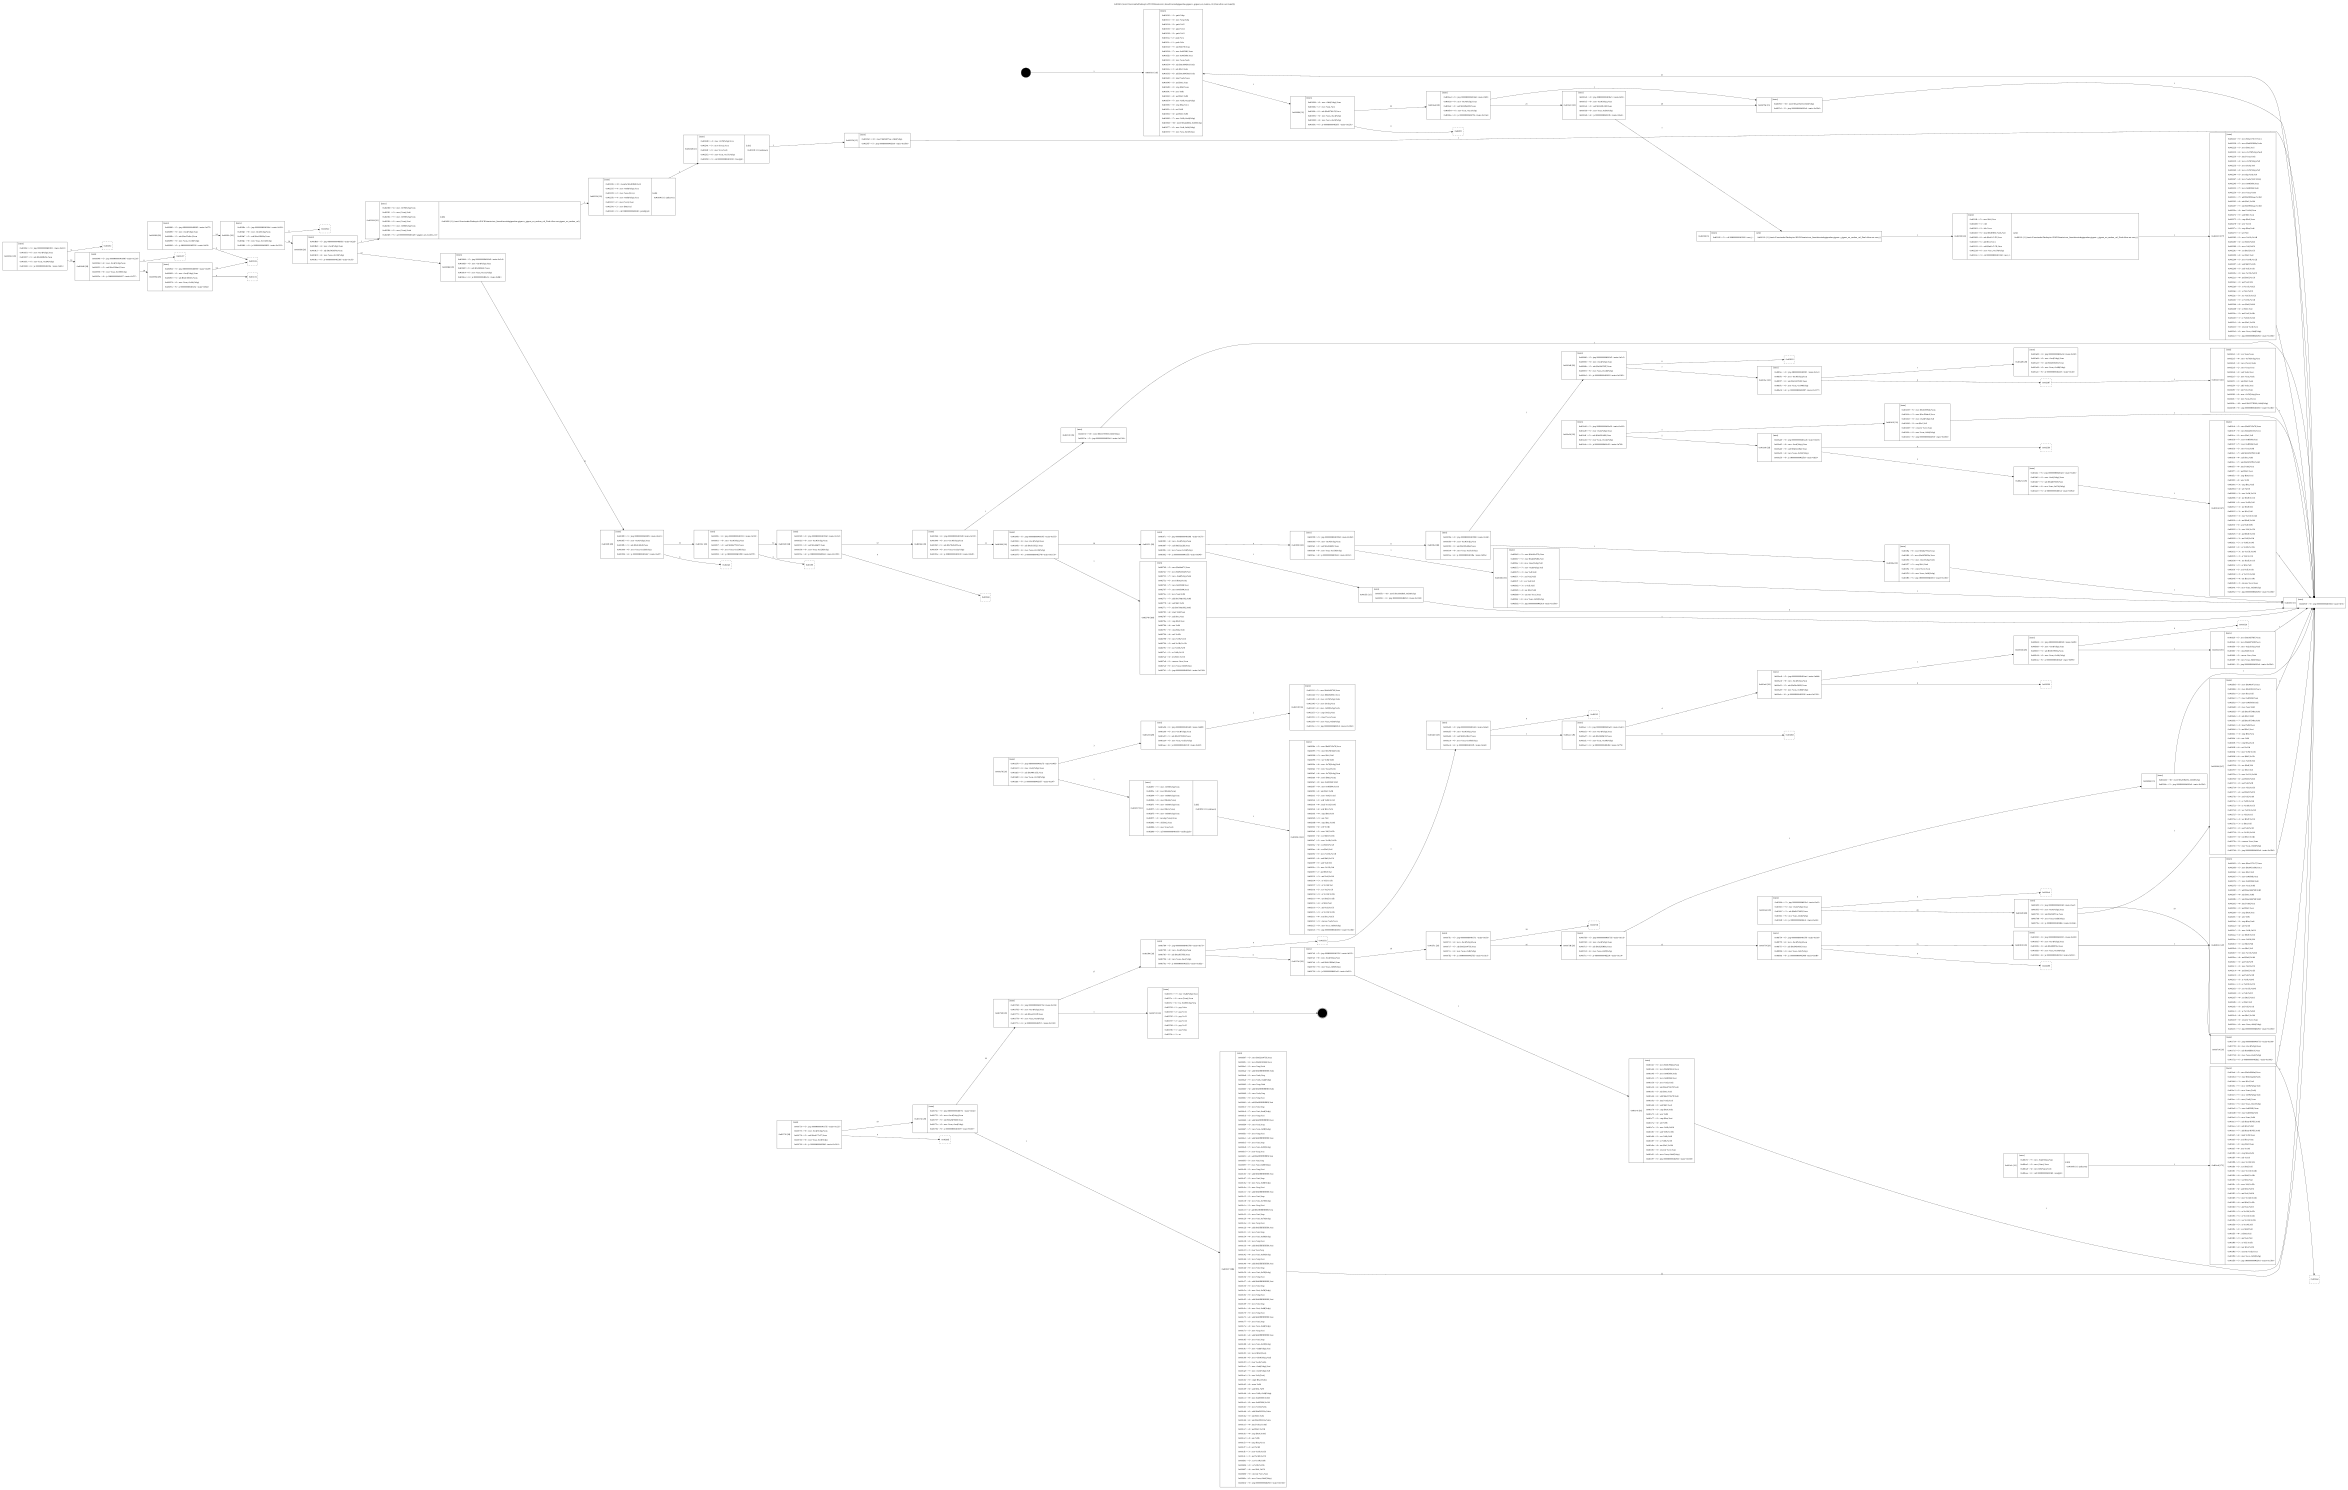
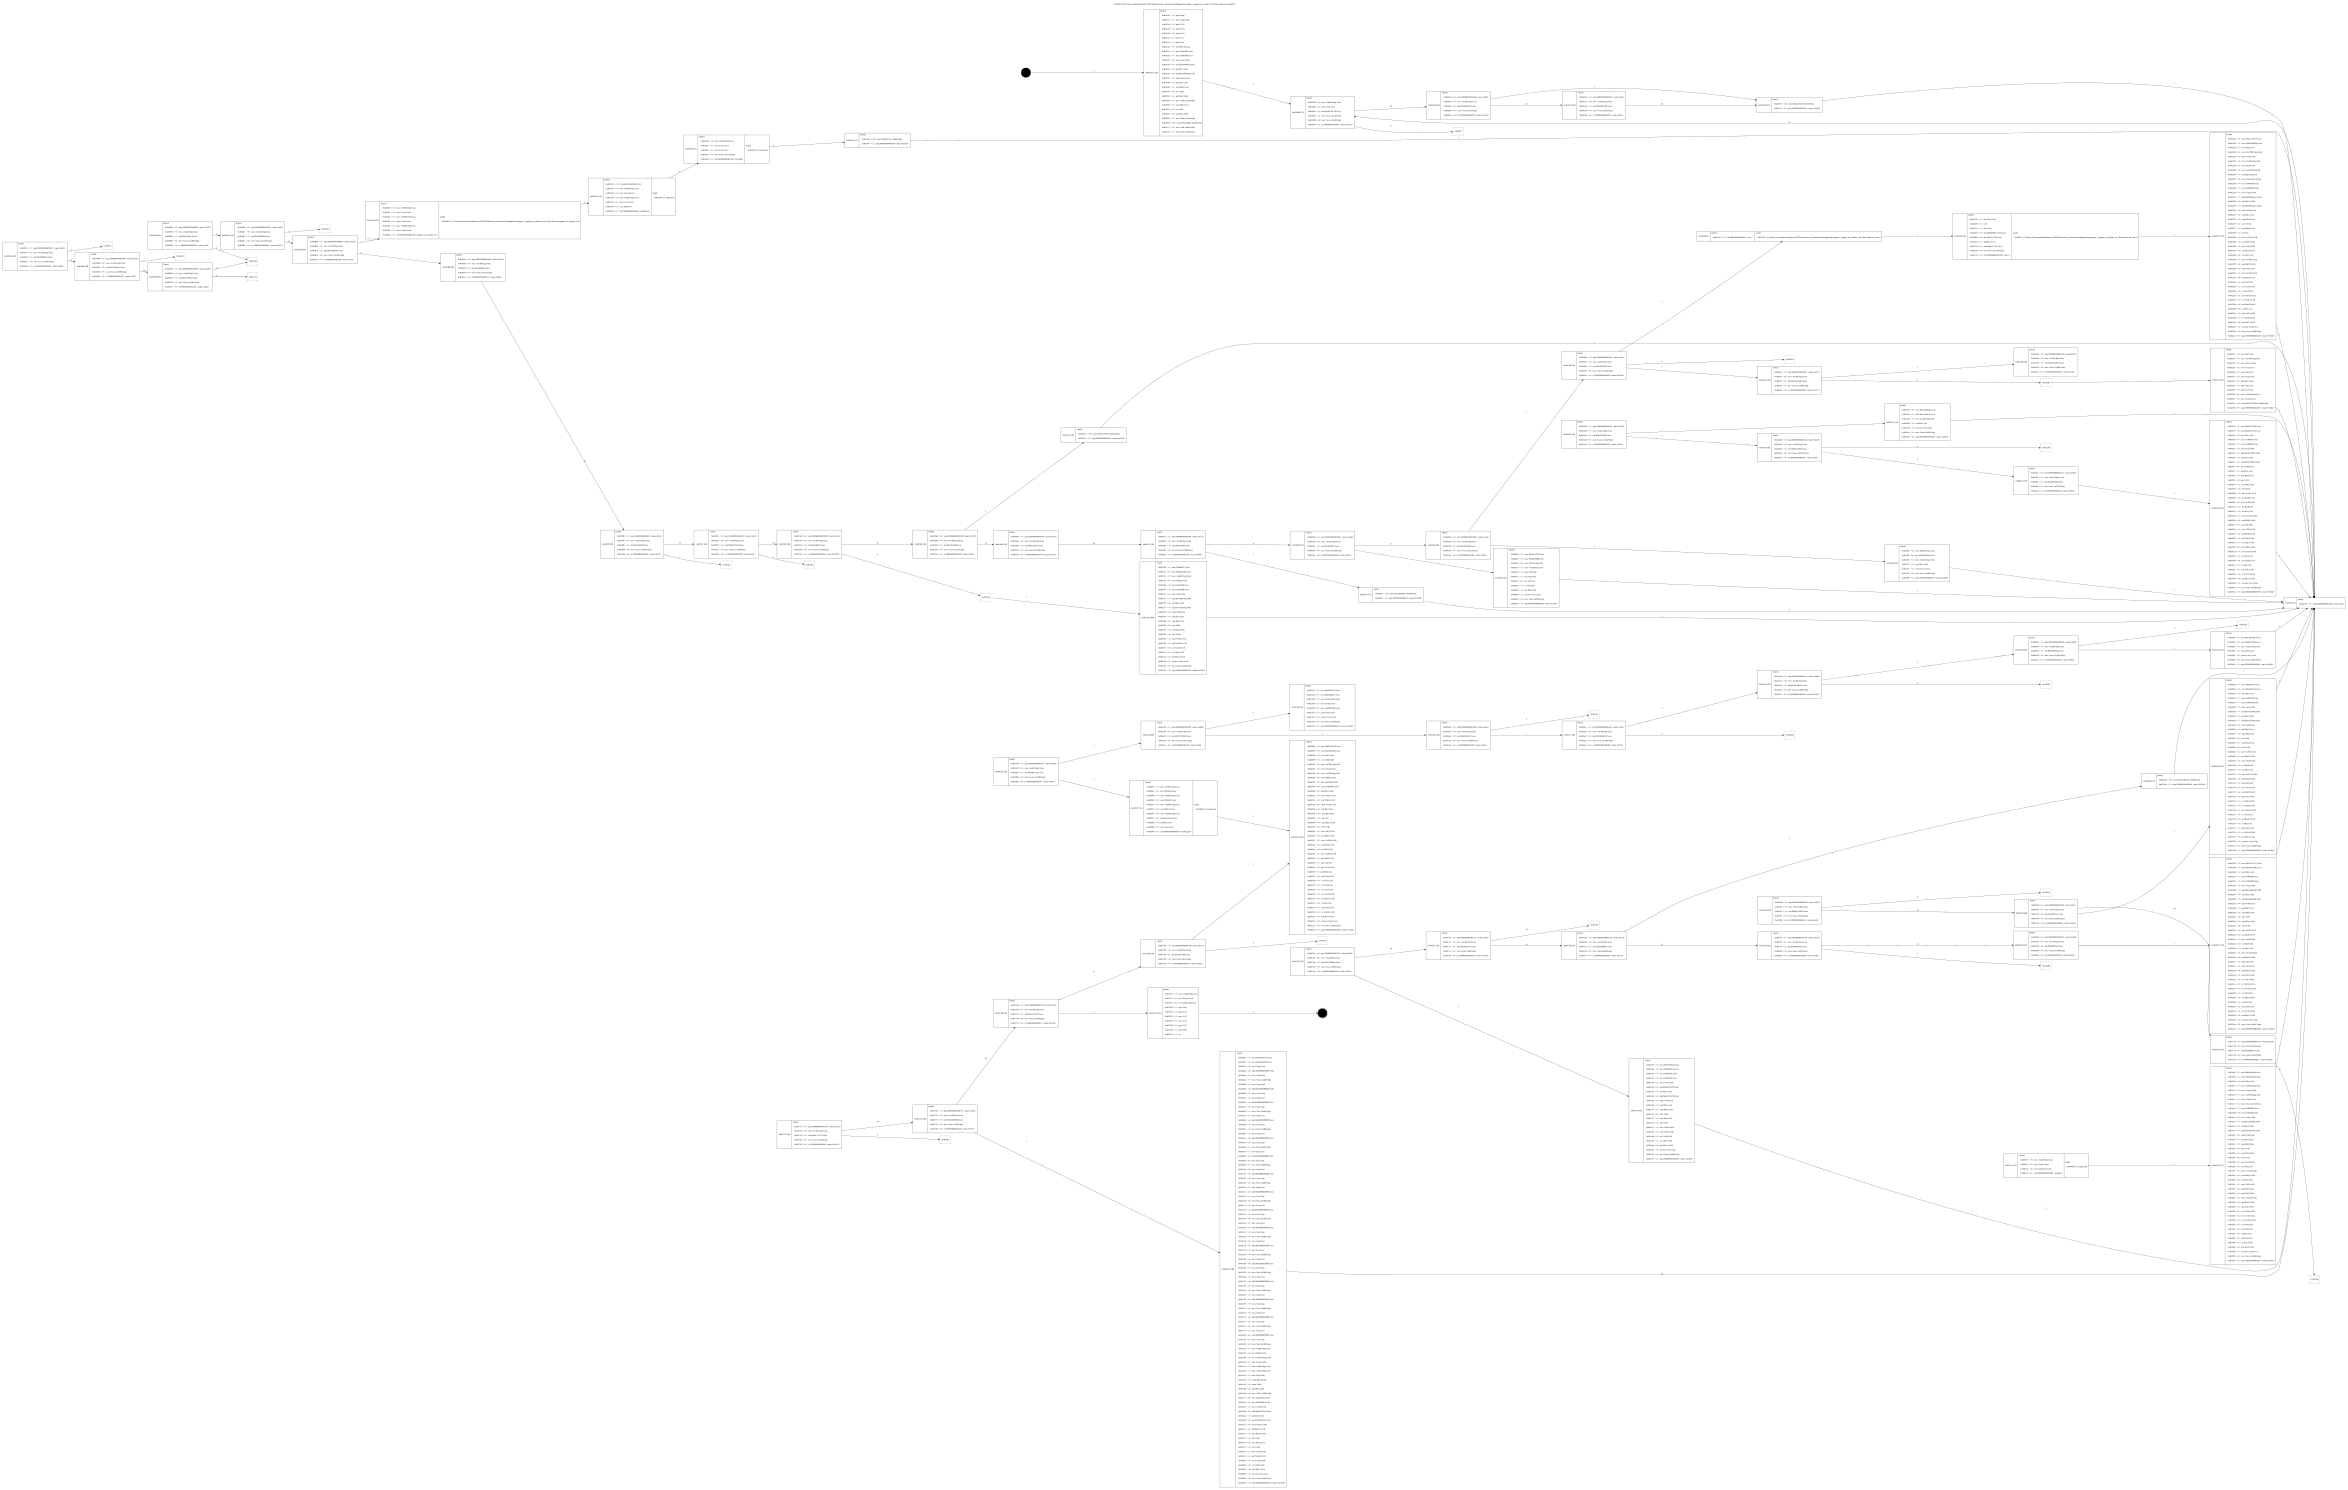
edge "0x4029c0 [5]" -> "0x401610 [116]": now "0x4029c0 [5]" -> "0x401684 [32]"
edge "0x4016c0 [28]" -> "0x4021f6 [5]": now "0x4019d0 [28]" -> "0x4021f6 [5]"
edge "0x401960 [28]" -> "0x402749 [109]": now "0x4029a9" -> "0x402749 [109]"
edge "0x40263a" -> "0x401ab0 [28]": now "0x401a94 [28]" -> "0x401ab0 [28]"
edge "0x401784 [28]" -> "0x4017a0 [28]": now "0x401784 [28]" -> "0x40208e [162]"
